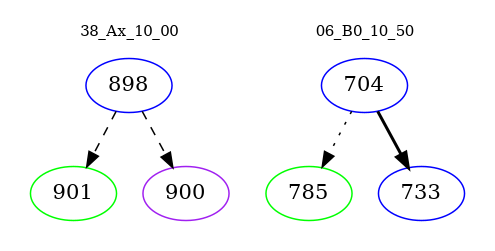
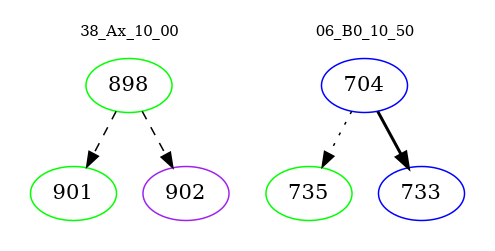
node "898": color blue -> green
node "900": label "900" -> "902"
node "785": label "785" -> "735"
